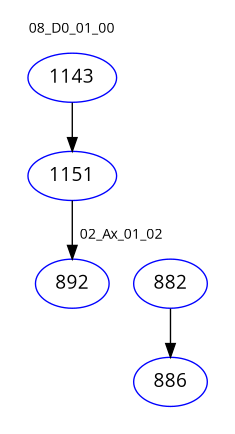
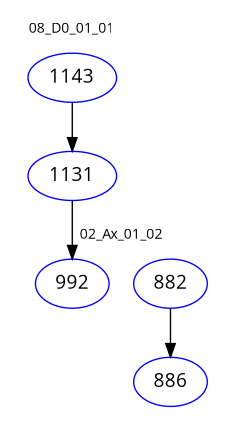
cluster "08_D0_01_00": label "08_D0_01_00" -> "08_D0_01_01"
node "1151": label "1151" -> "1131"
node "892": label "892" -> "992"
